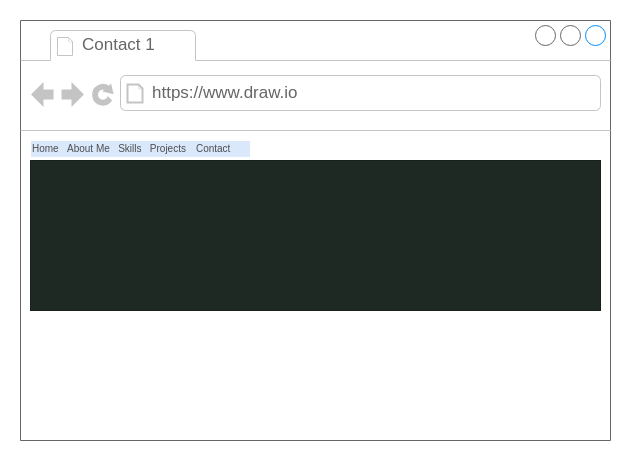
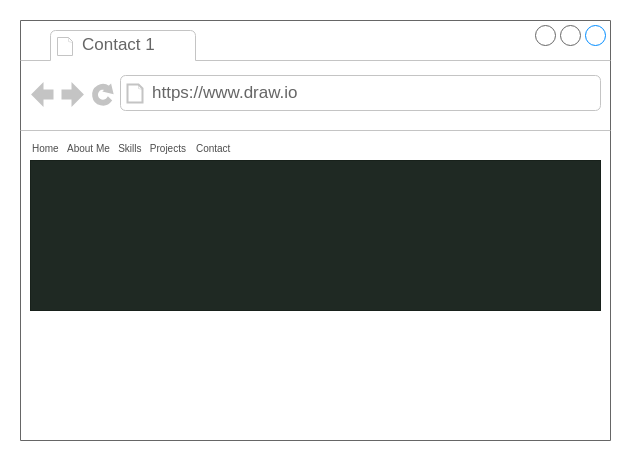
node "Home About Me Skills Projects Contact": fillcolor #dae8fc -> #ffffff
